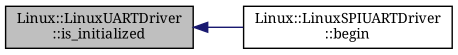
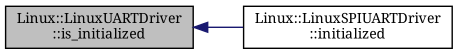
node "Linux::LinuxSPIUARTDriver ::begin": label "Linux::LinuxSPIUARTDriver ::begin" -> "Linux::LinuxSPIUARTDriver ::initialized"
